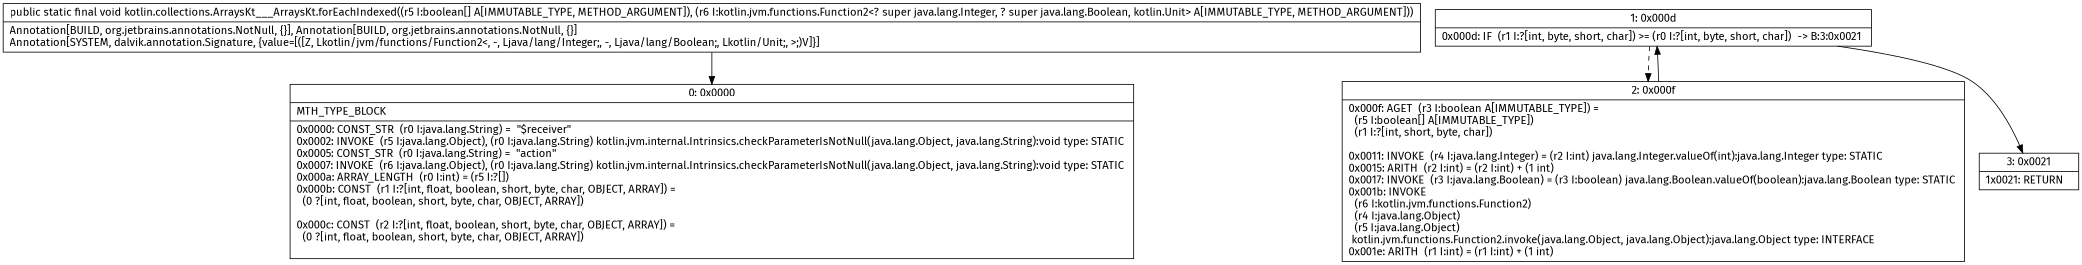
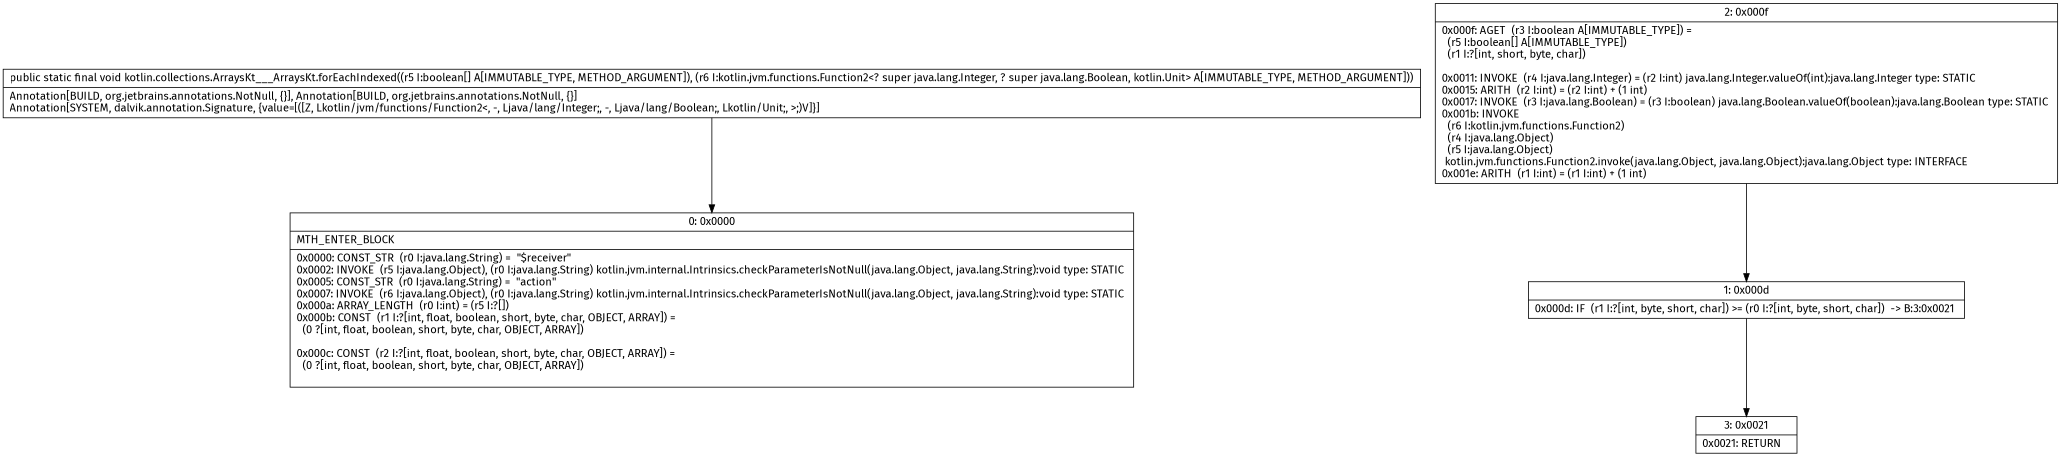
edge "1: 0x000d" -> "2: 0x000f": removed
node "0: 0x0000": text "MTH_TYPE_BLOCK" -> "MTH_ENTER_BLOCK"
node "3: 0x0021": text "1x0021: RETURN" -> "0x0021: RETURN"
